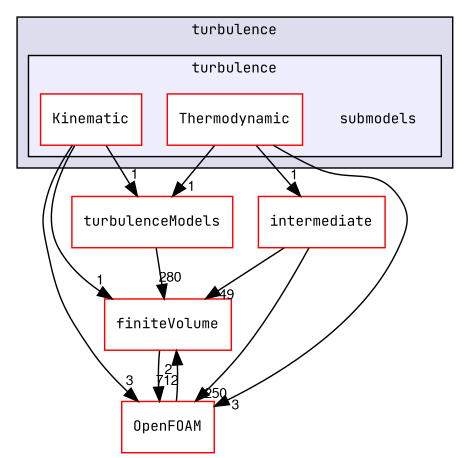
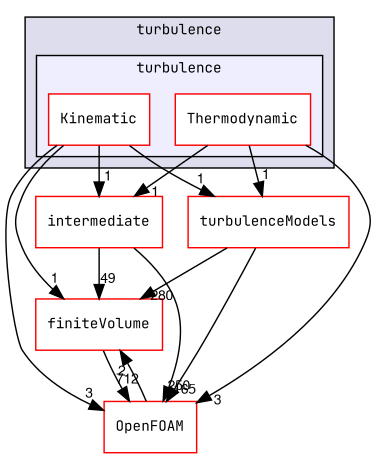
node "submodels": removed
edge "Kinematic" -> "intermediate": added
edge "turbulenceModels" -> "OpenFOAM": added
